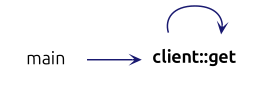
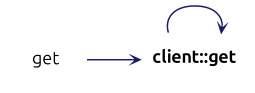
node "main": label "main" -> "get"
